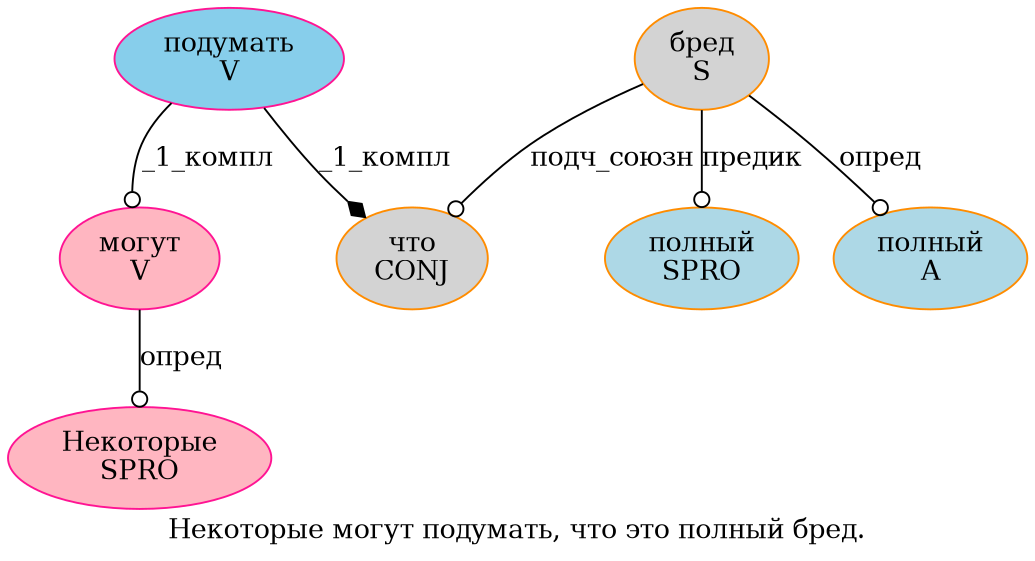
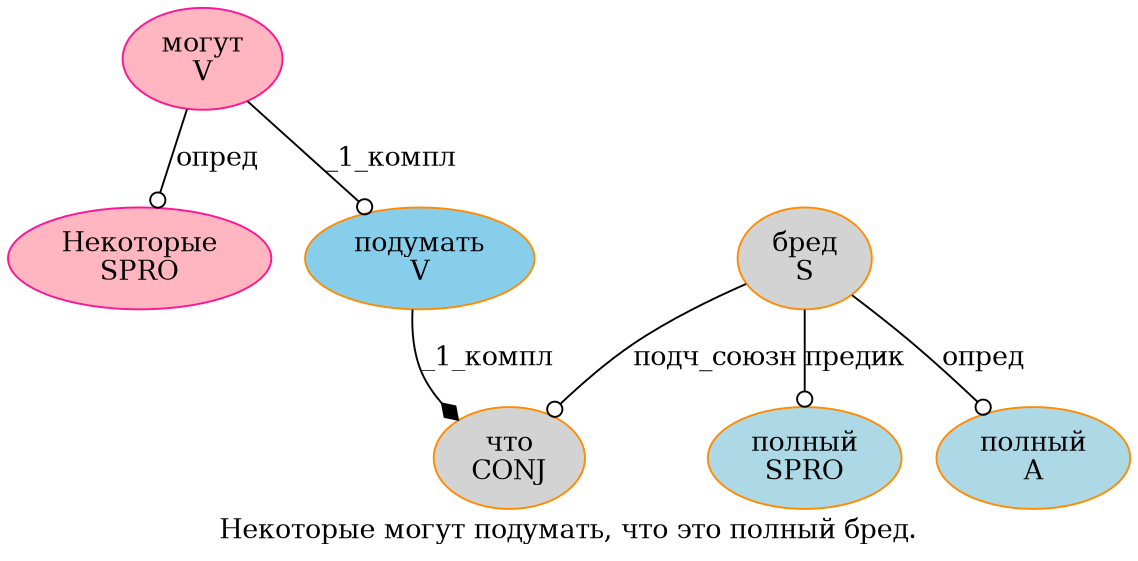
node "подумать V": color deeppink -> darkorange
edge "подумать V" -> "могут V": reversed
